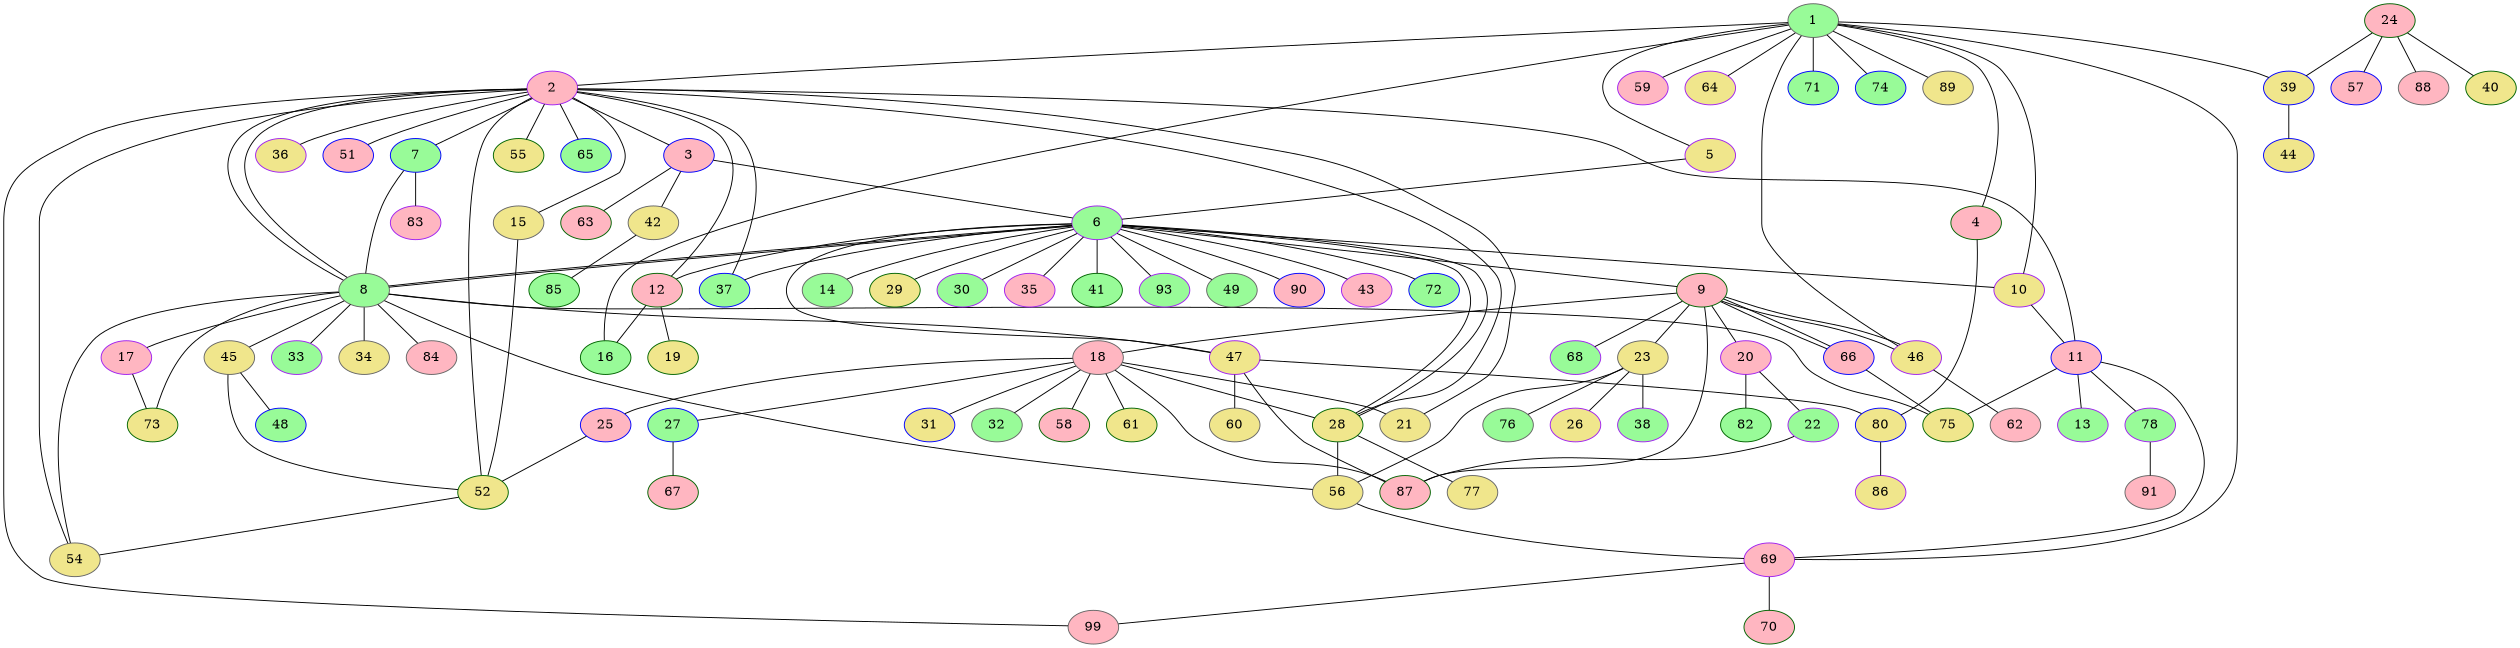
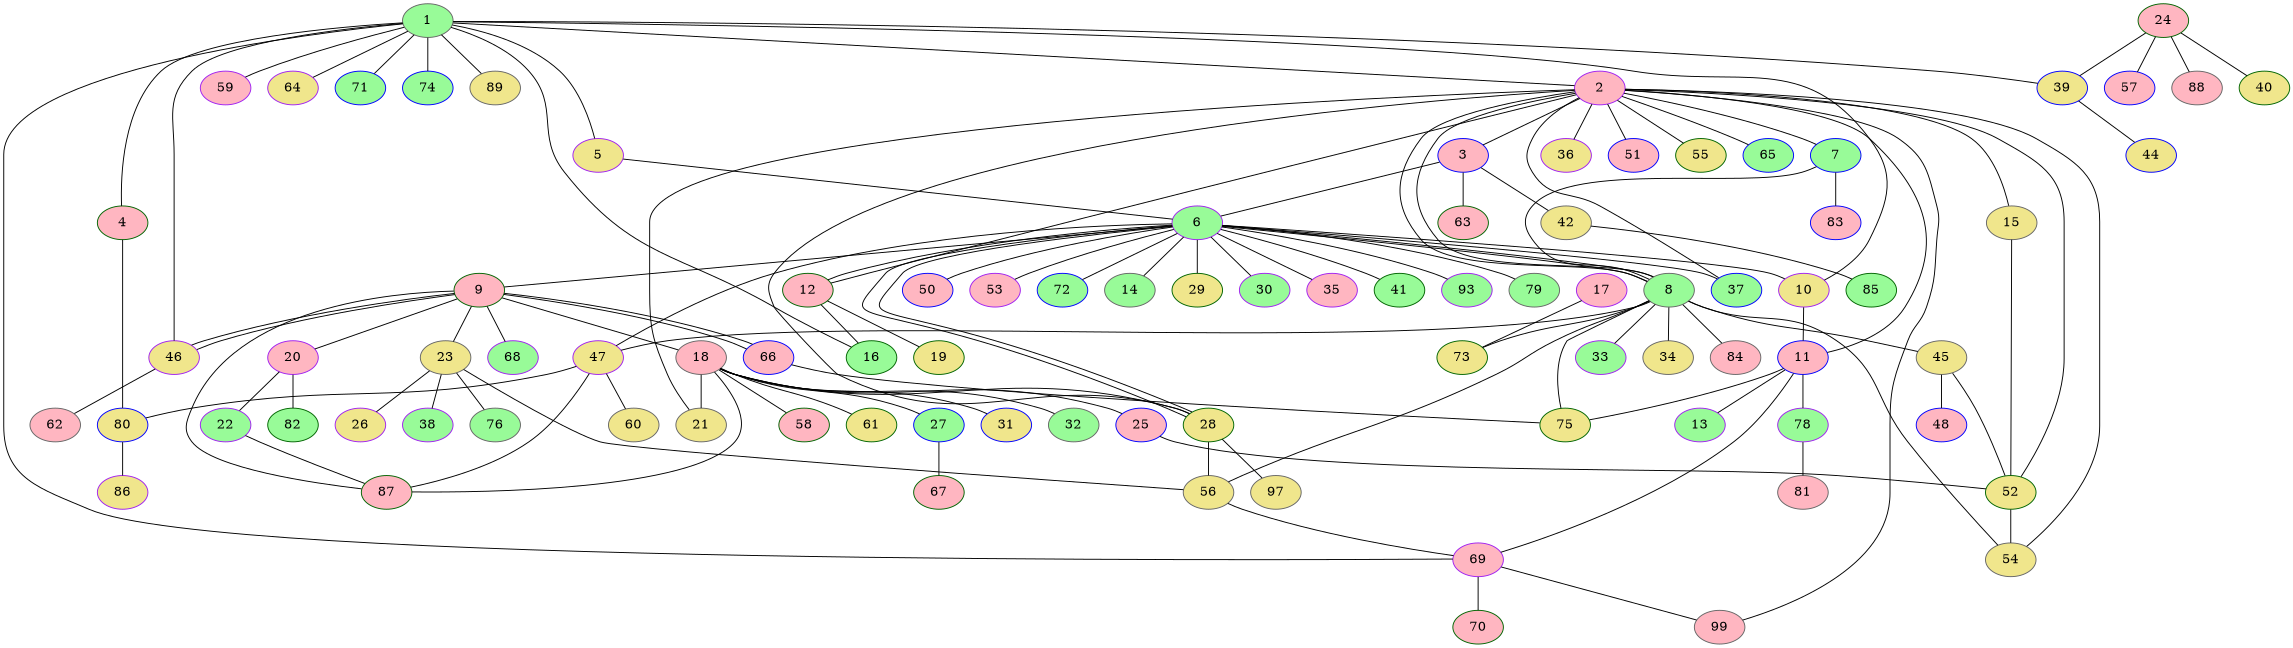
node "83": color purple -> blue
node "49": label "49" -> "79"
node "90": label "90" -> "50"
node "43": label "43" -> "53"
edge "8" -- "17": removed
node "48": fillcolor palegreen -> lightpink
node "77": label "77" -> "97"
node "91": label "91" -> "81"
